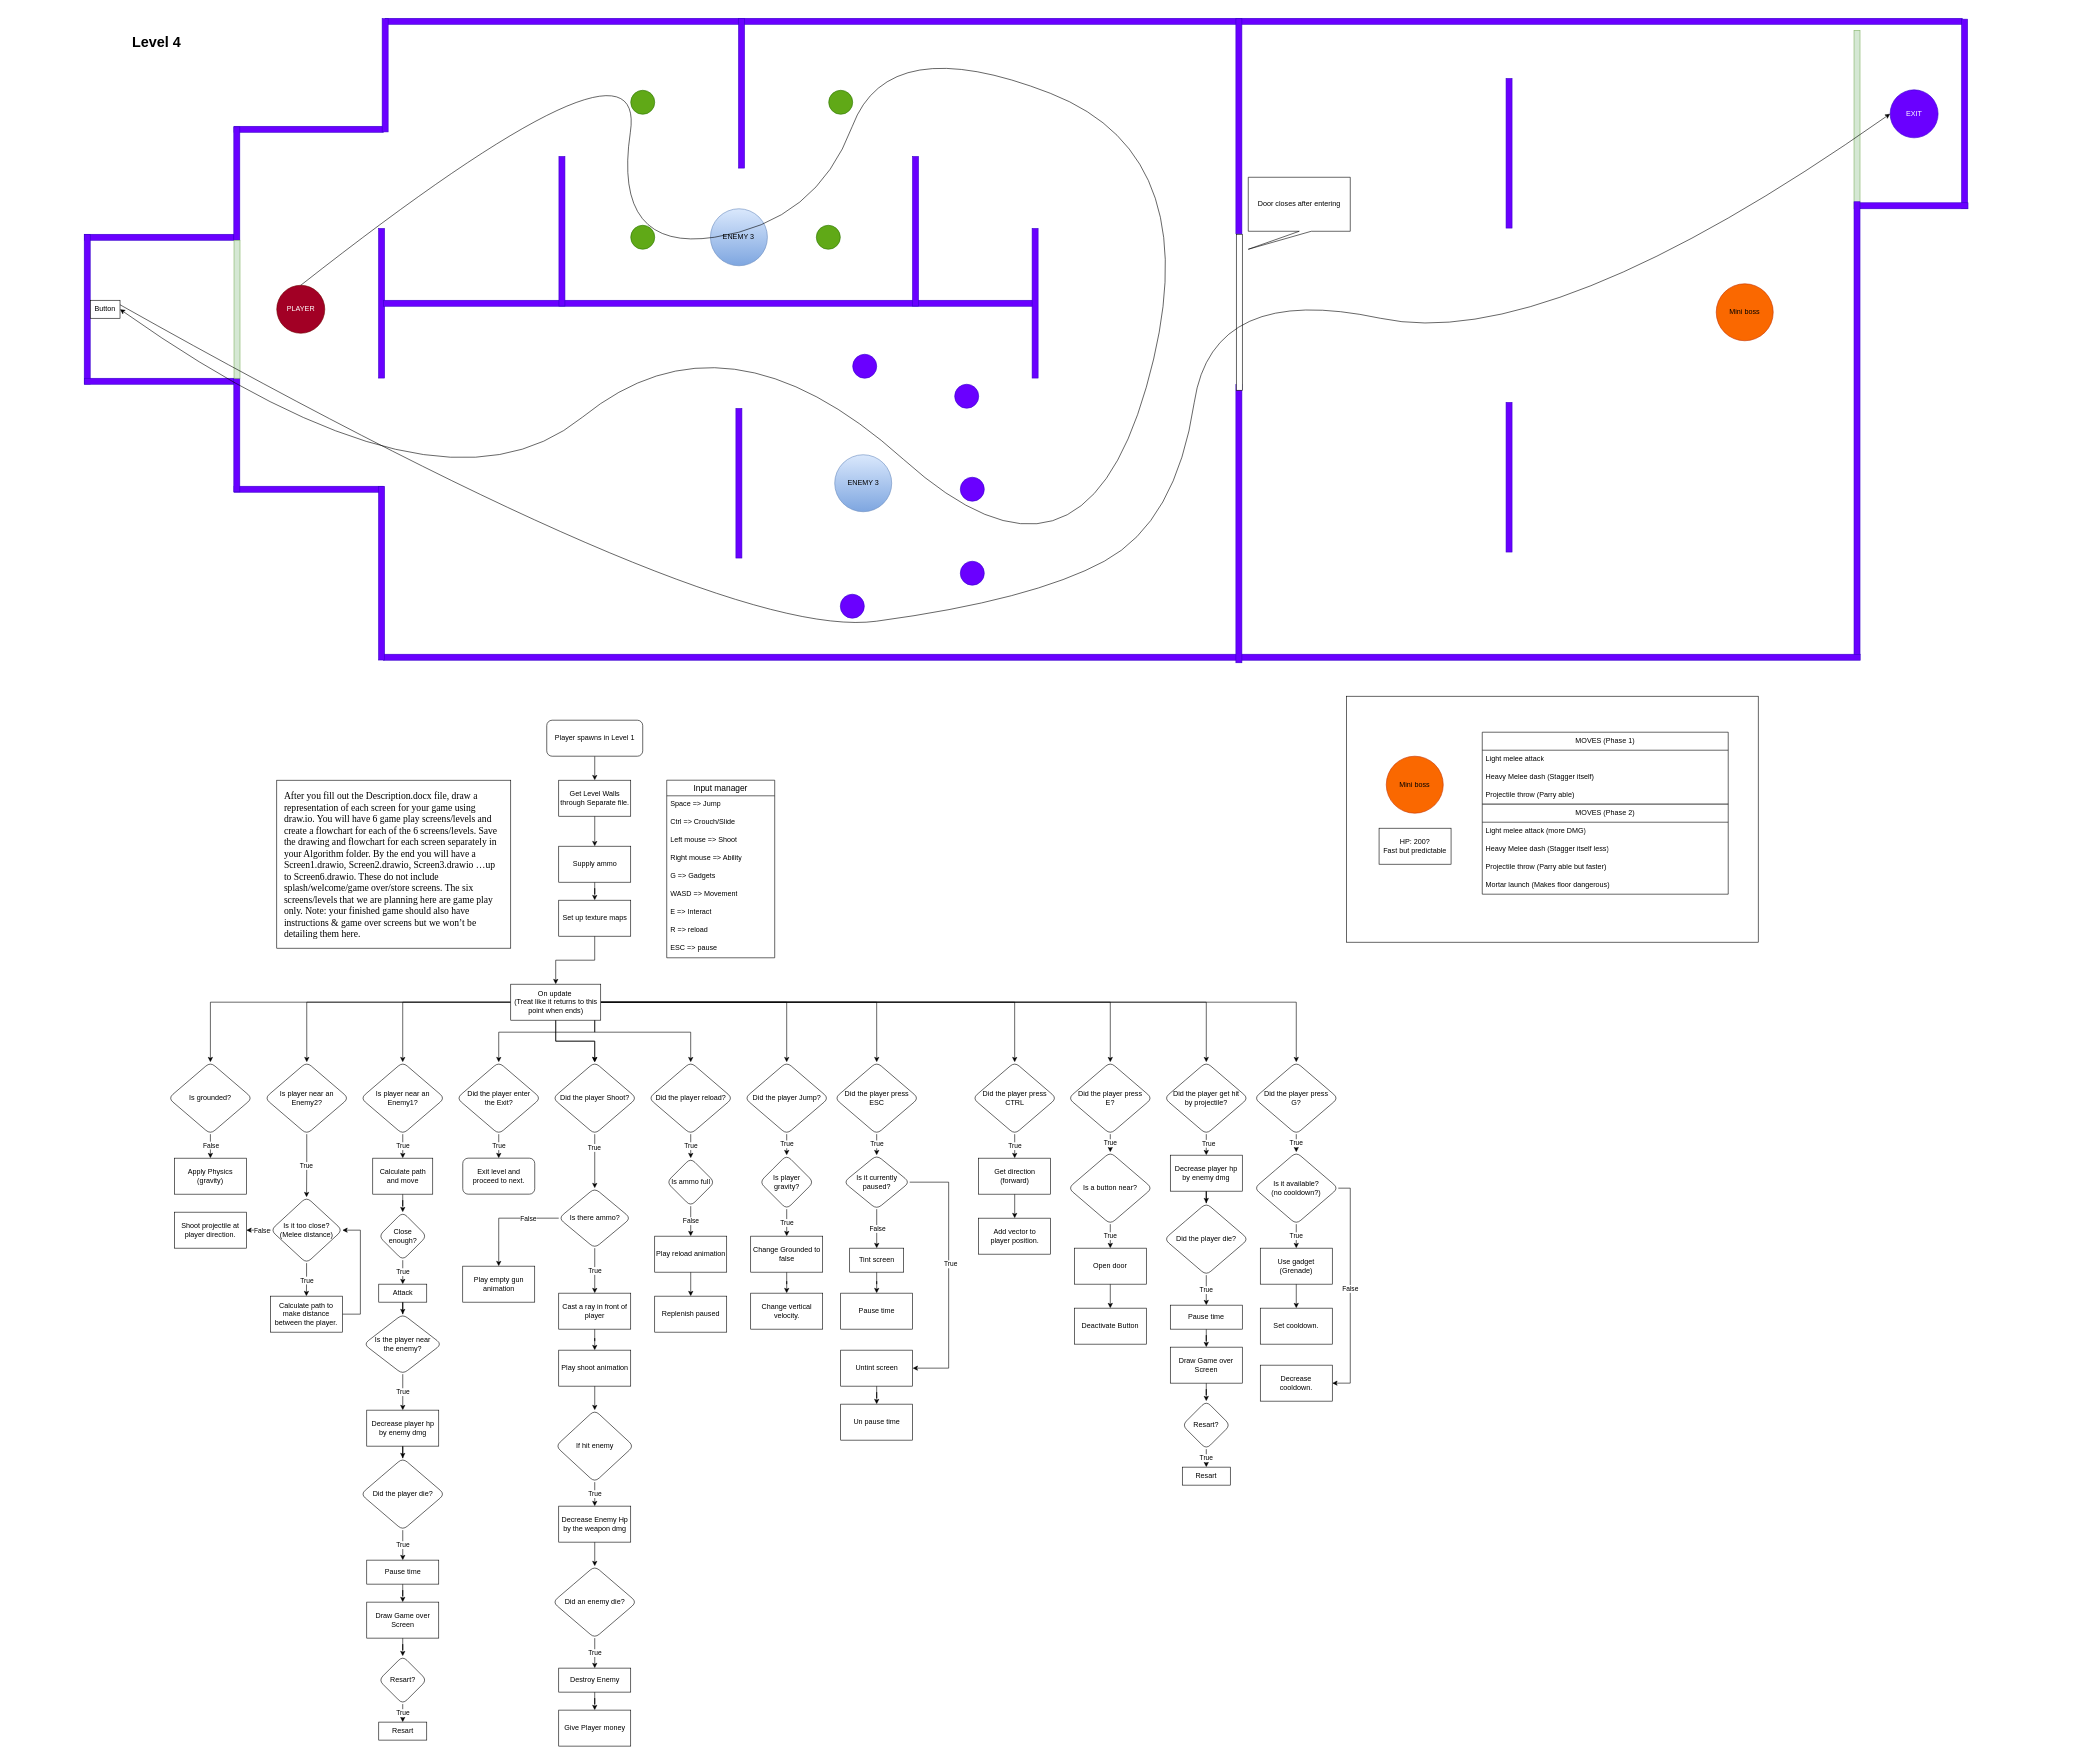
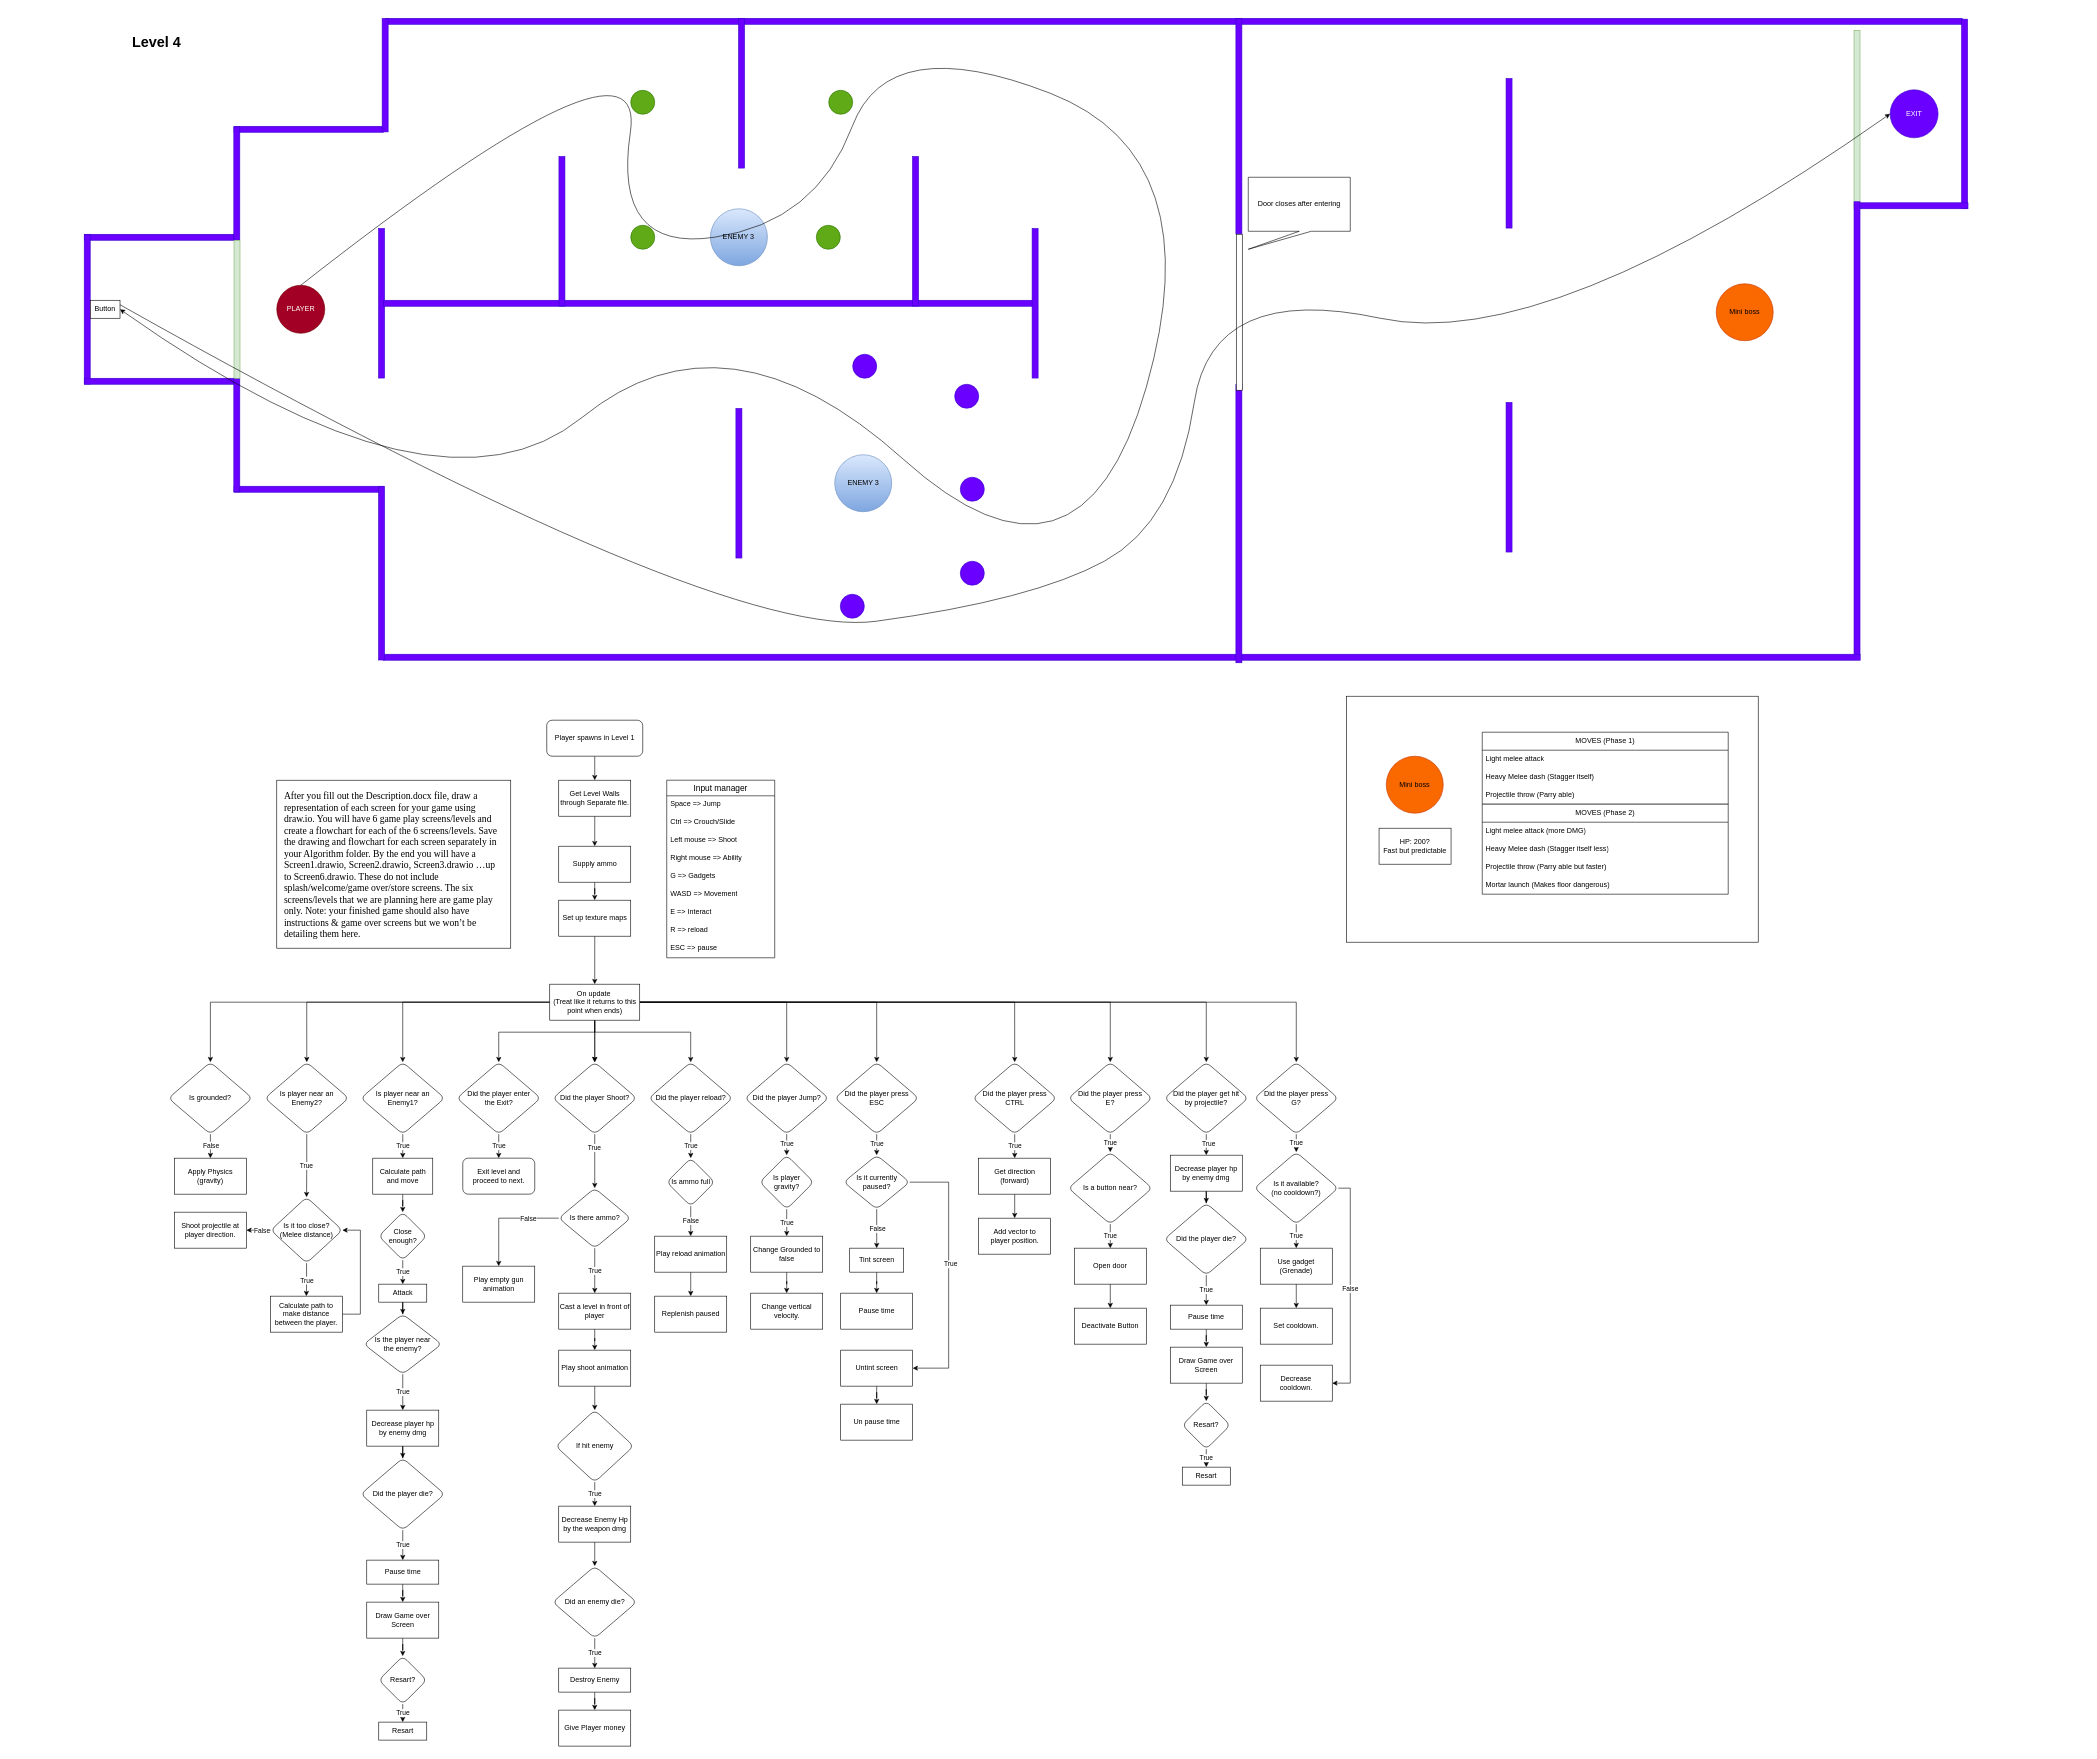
node "On update (Treat like it returns to this point when ends)": moved (556, 1002) -> (595, 1002)
node "Cast a ray in front of player": label "Cast a ray in front of player" -> "Cast a level in front of player"
